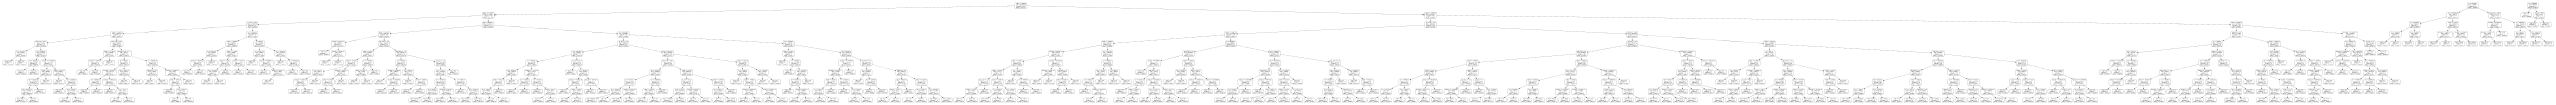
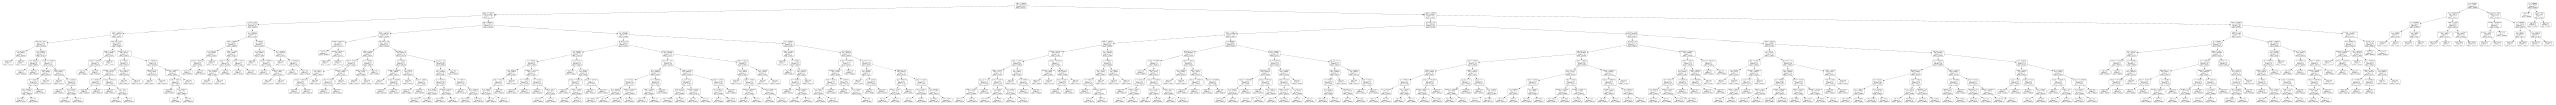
node "mse = 0.0 samples = 1 value = 11335.0": added
node "mse = 0.0 samples = 1 value = 13955.0": added
node "mse = 0.0 samples = 2 value = 17475.0": removed
node "mse = 0.0 samples = 1 value = 12765.0": removed
